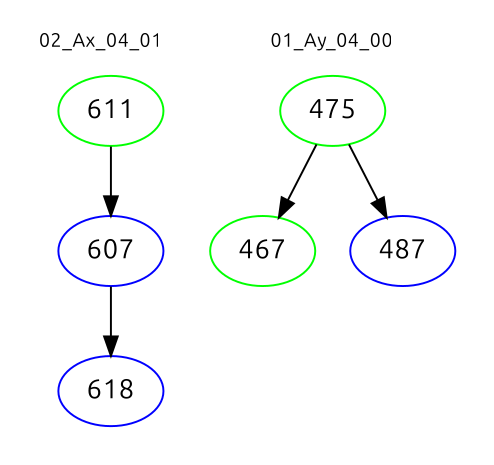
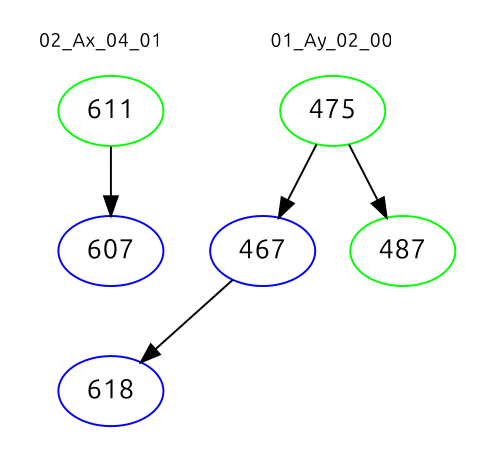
cluster "01_Ay_04_00": label "01_Ay_04_00" -> "01_Ay_02_00"
node "467": color green -> blue
node "487": color blue -> green
edge "607" -> "618": now "467" -> "618"
